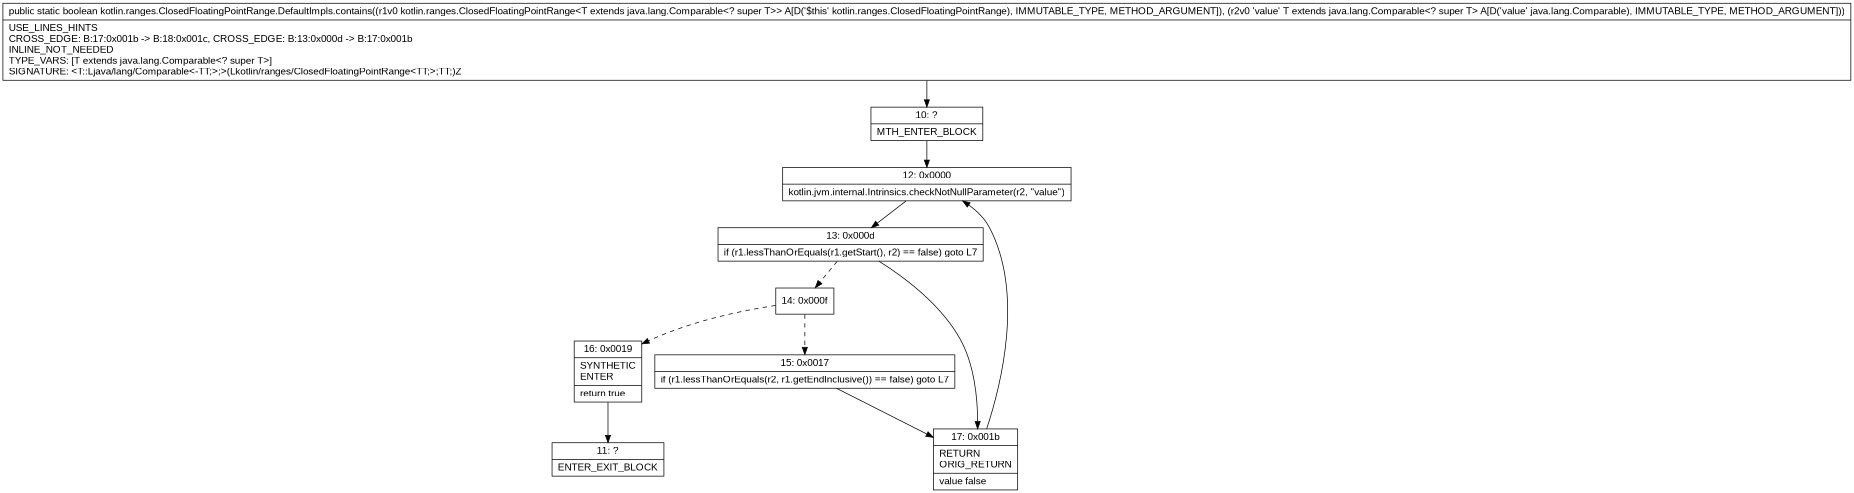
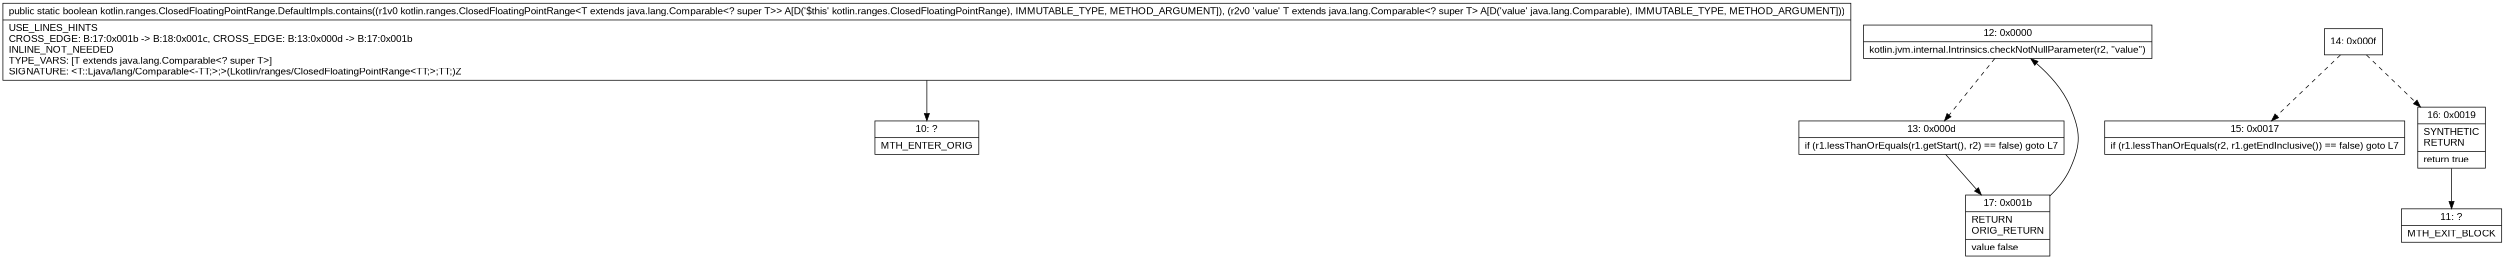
node "10: ?": text "MTH_ENTER_BLOCK" -> "MTH_ENTER_ORIG"
edge "10: ?" -> "12: 0x0000": removed
edge "12: 0x0000" -> "13: 0x000d": style solid -> dashed
edge "13: 0x000d" -> "14: 0x000f": removed
node "16: 0x0019": text "ENTER" -> "RETURN"
edge "15: 0x0017" -> "17: 0x001b": removed
node "11: ?": text "ENTER_EXIT_BLOCK" -> "MTH_EXIT_BLOCK"
